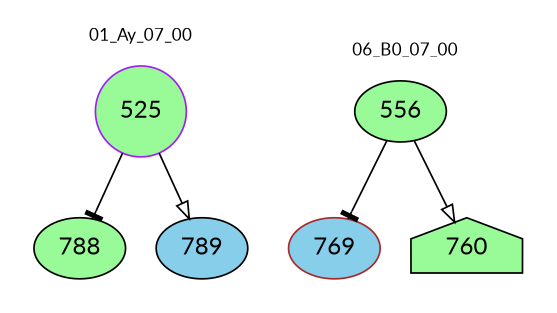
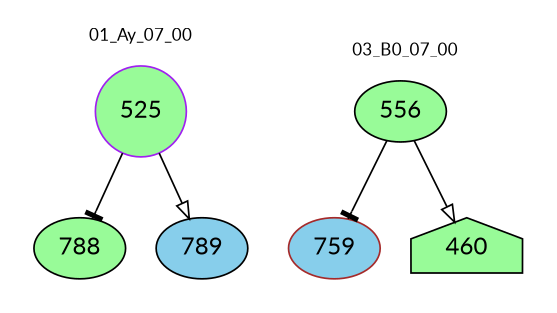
cluster "06_B0_07_00": label "06_B0_07_00" -> "03_B0_07_00"
node "769": label "769" -> "759"
node "760": label "760" -> "460"
